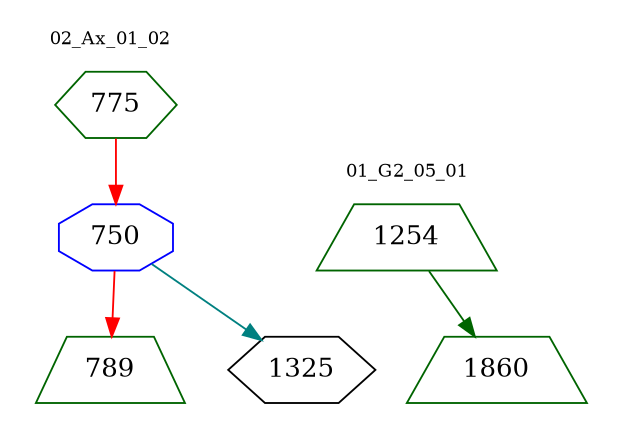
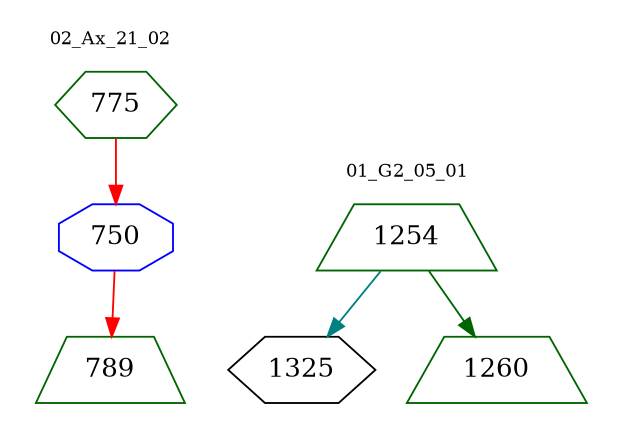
cluster "02_Ax_01_02": label "02_Ax_01_02" -> "02_Ax_21_02"
edge "750" -> "1325": now "1254" -> "1325"
node "1860": label "1860" -> "1260"
